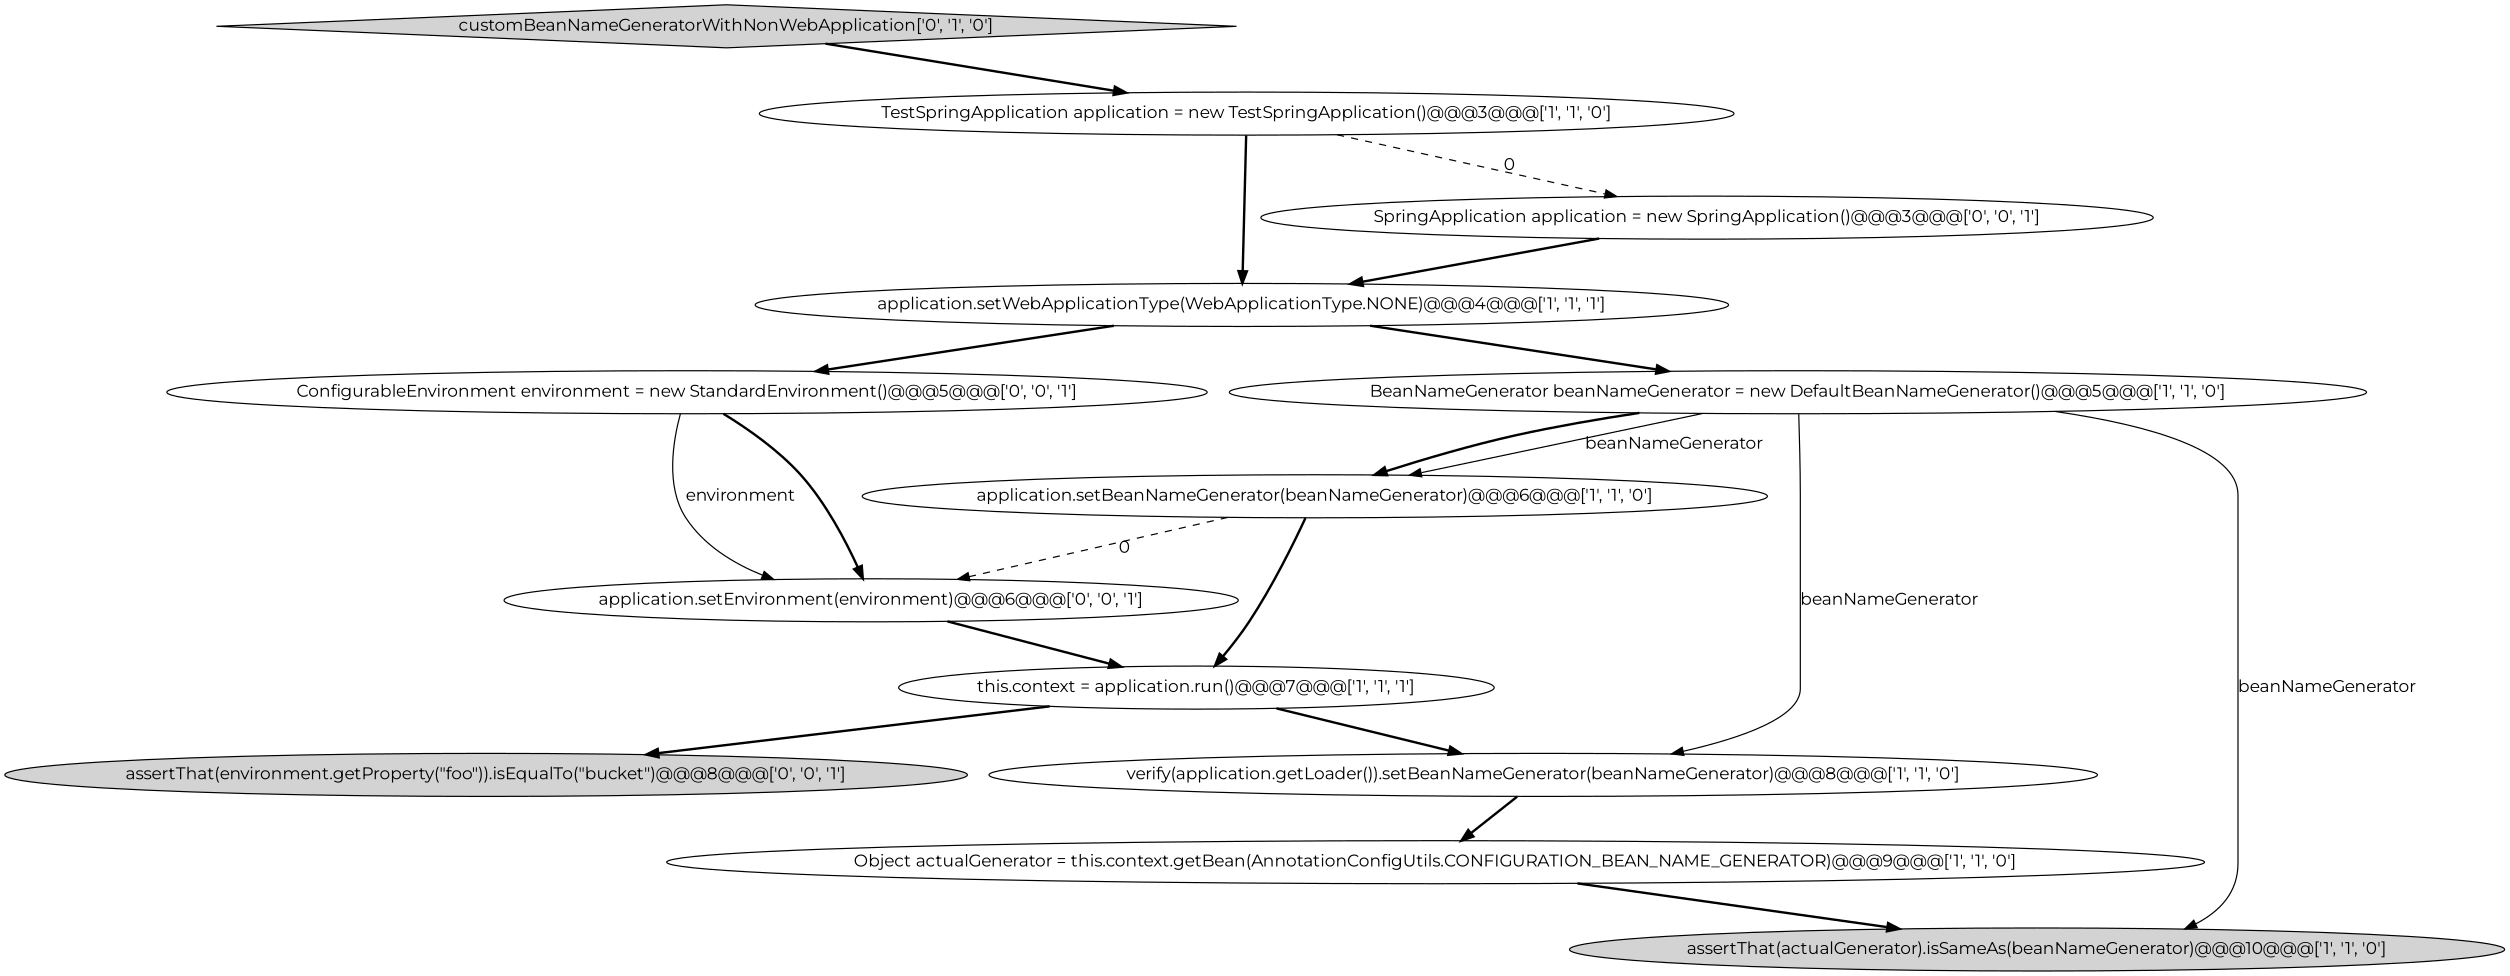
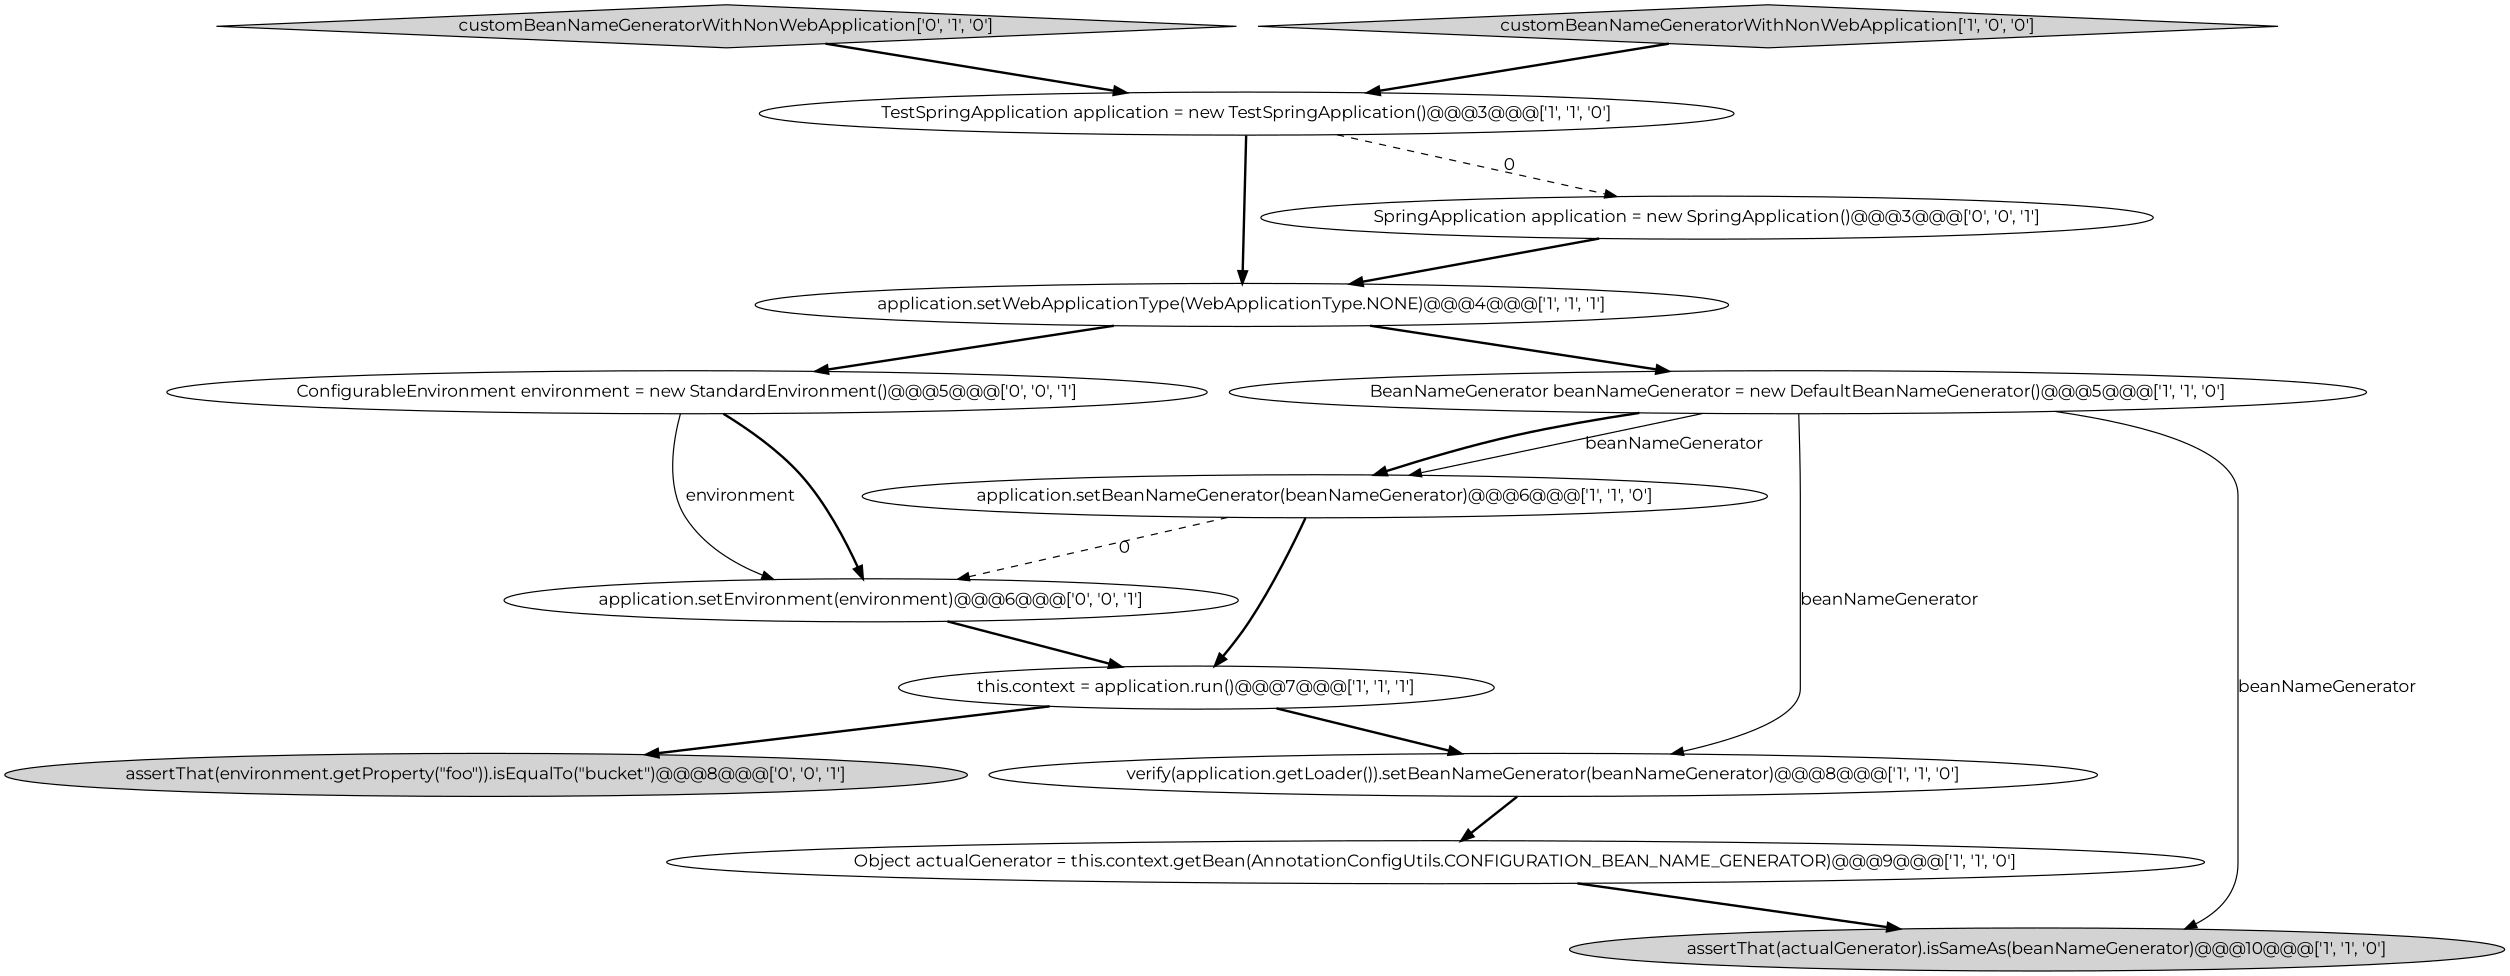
node "customBeanNameGeneratorWithNonWebApplication['1', '0', '0']": added
